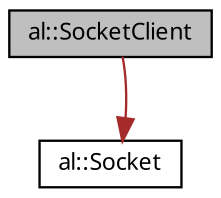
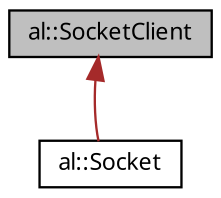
edge "al::SocketClient" -> "al::Socket": reversed
